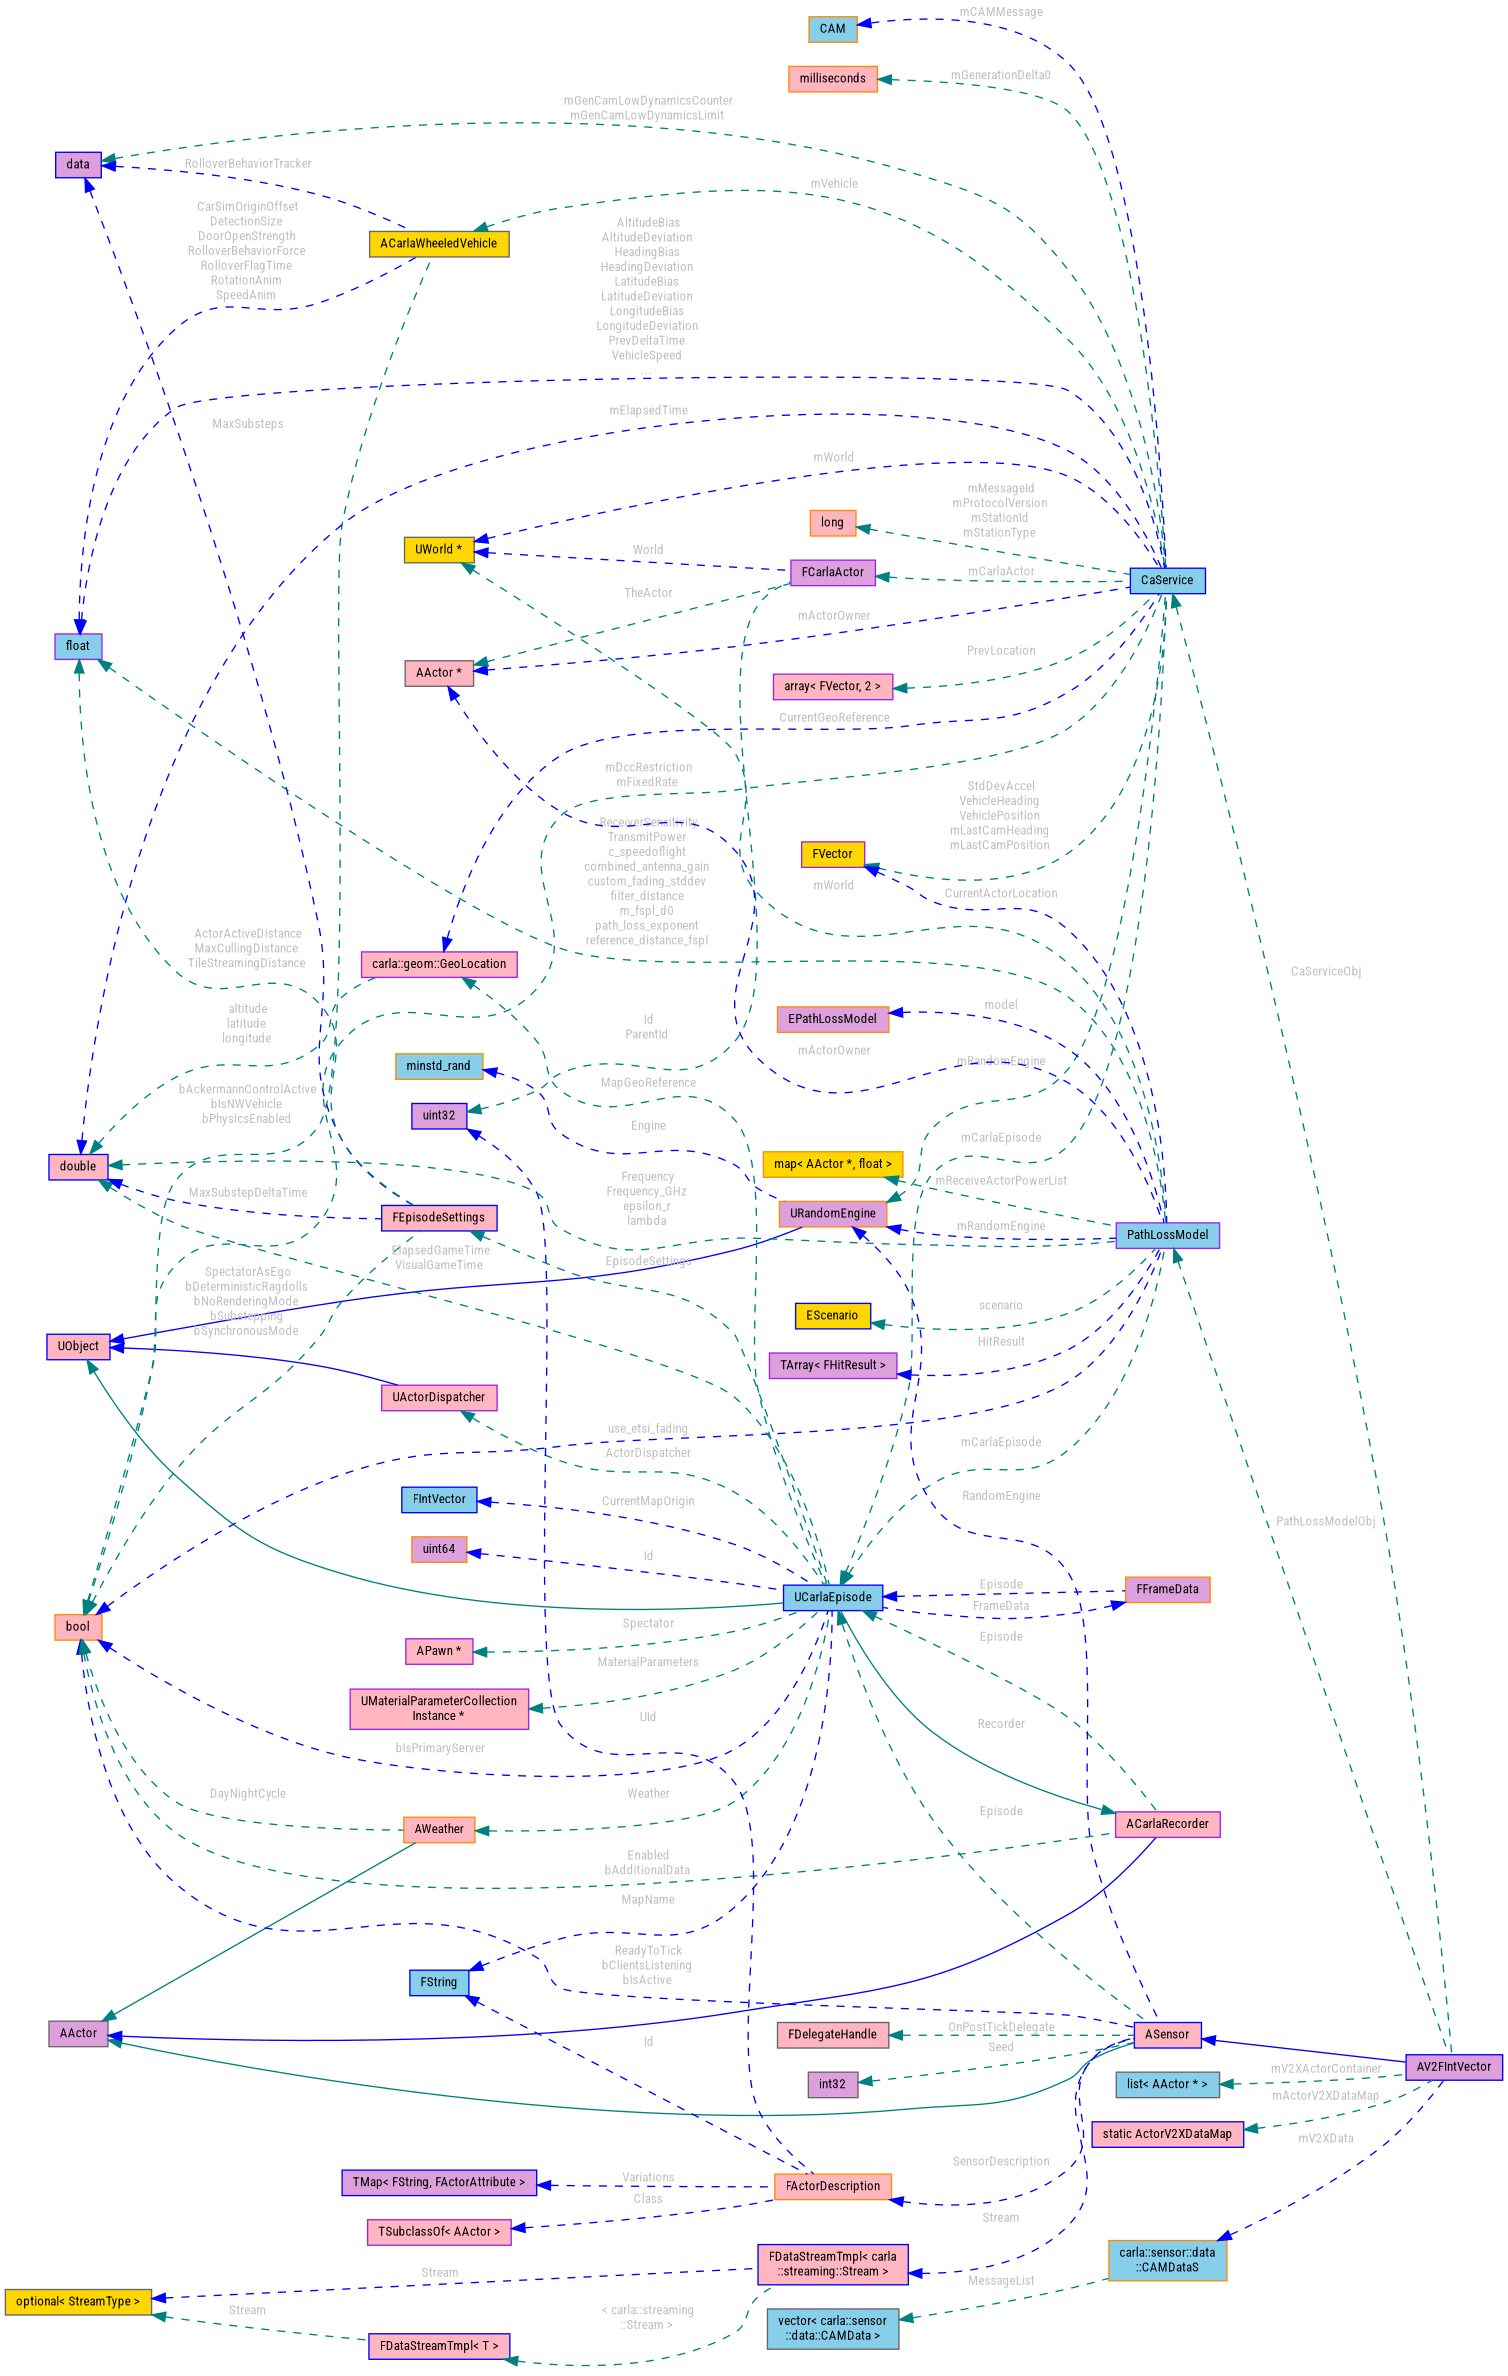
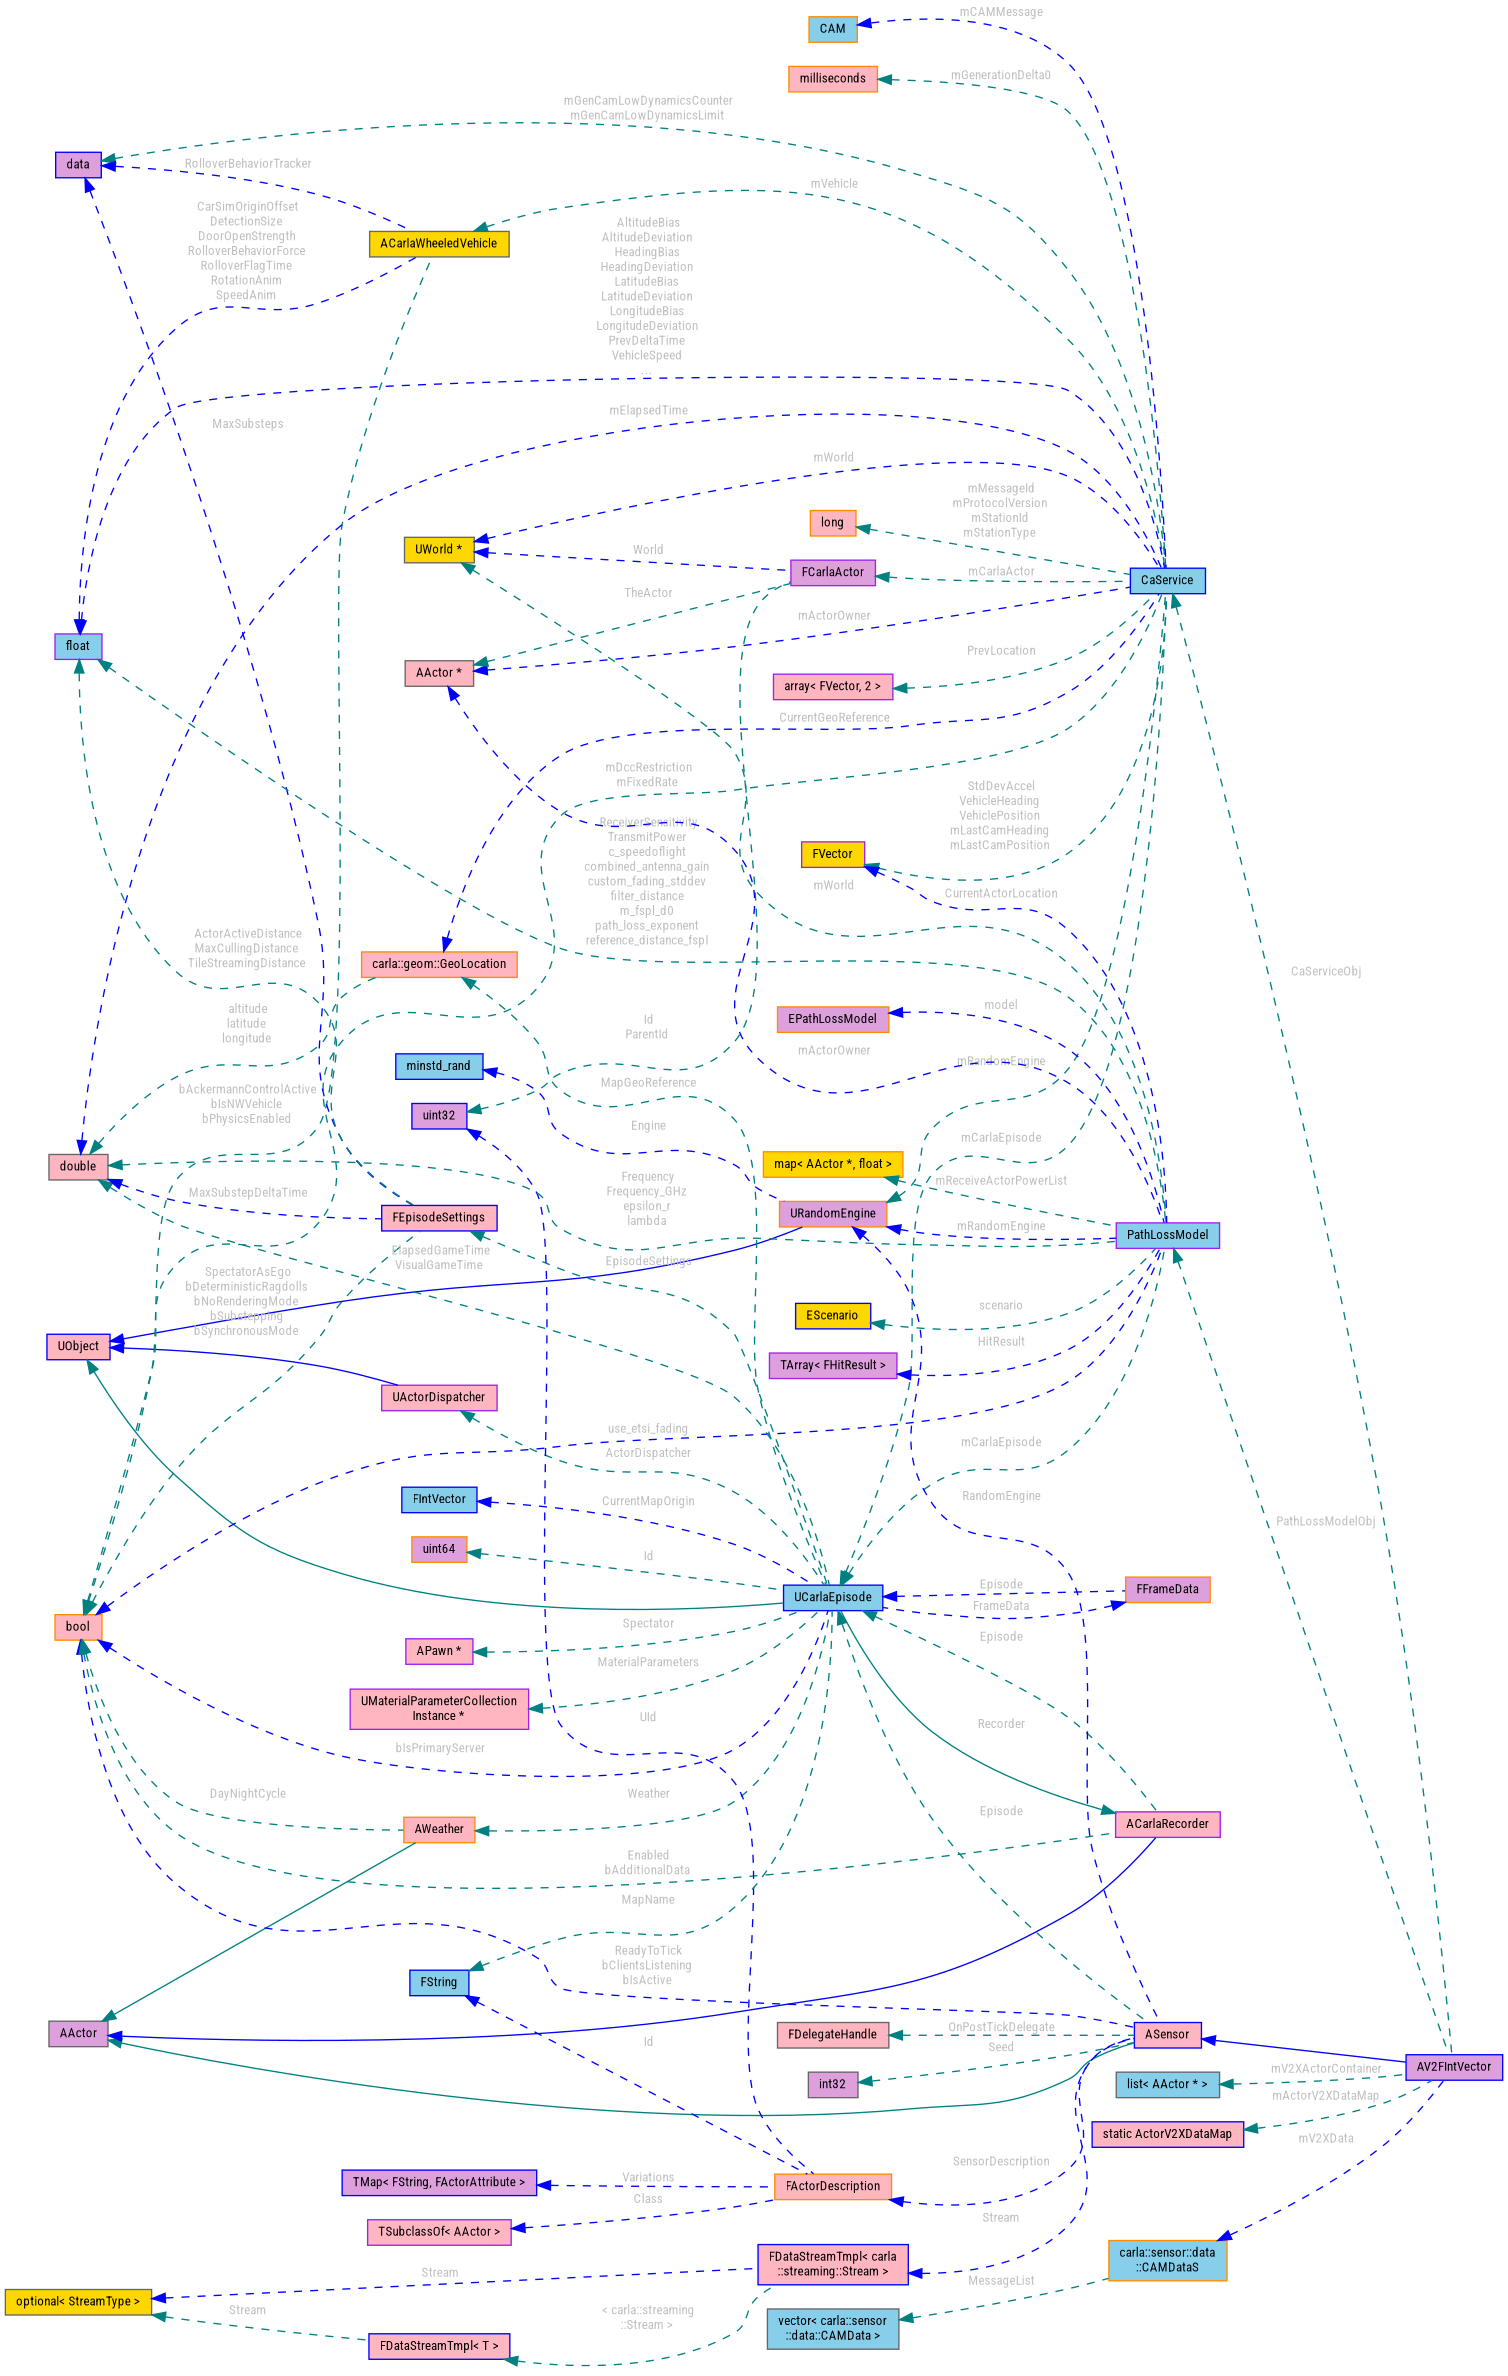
node "carla::geom::GeoLocation": color purple -> darkorange
node "minstd_rand": color darkorange -> blue
node "double": color blue -> gray40
edge "UCarlaEpisode" -> "uint64": color blue -> teal
edge "UCarlaEpisode" -> "FString": color blue -> teal
